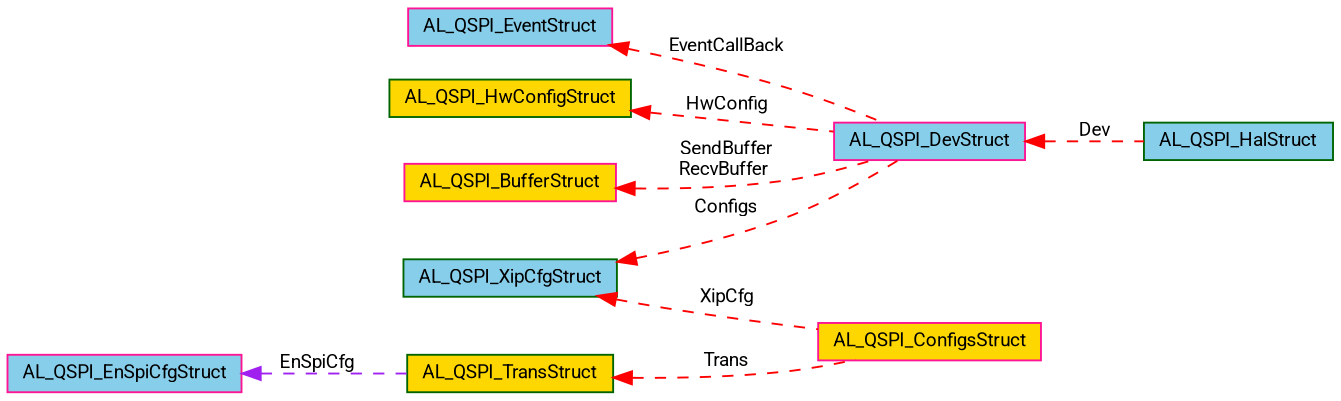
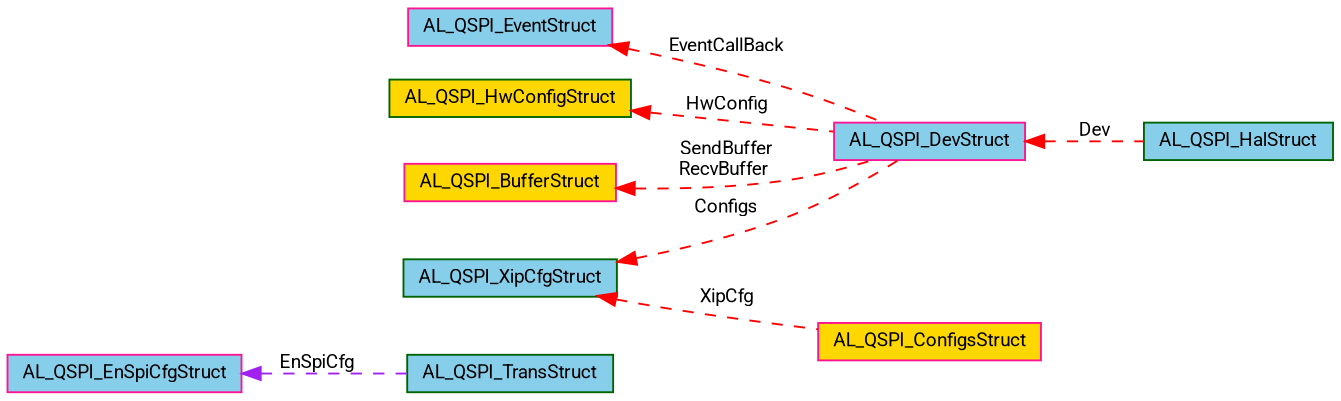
node "AL_QSPI_TransStruct": fillcolor gold -> skyblue
edge "AL_QSPI_ConfigsStruct" -> "AL_QSPI_TransStruct": removed, label "Trans"
